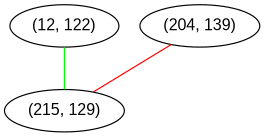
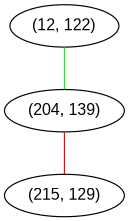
edge "(12, 122)" -- "(215, 129)": now "(12, 122)" -- "(204, 139)"
